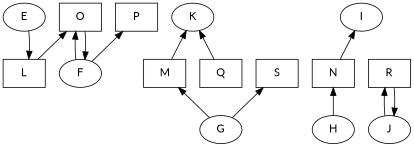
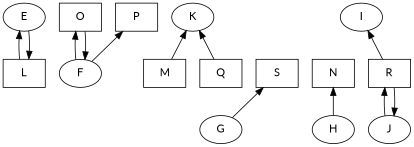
edge "L" -> "O": now "L" -> "E"
edge "N" -> "I": now "R" -> "I"
edge "G" -> "M": removed
